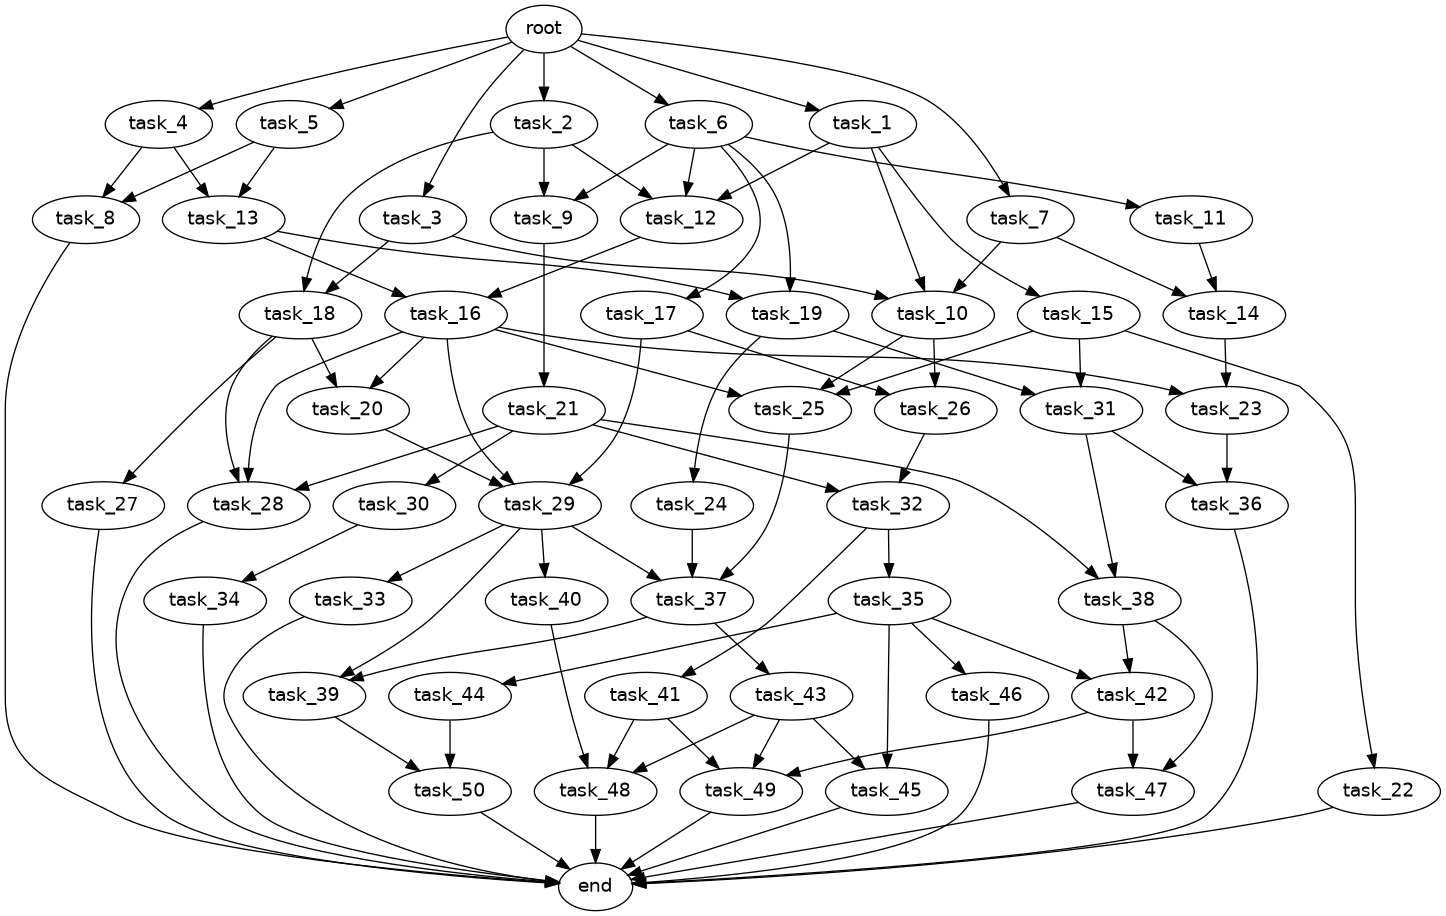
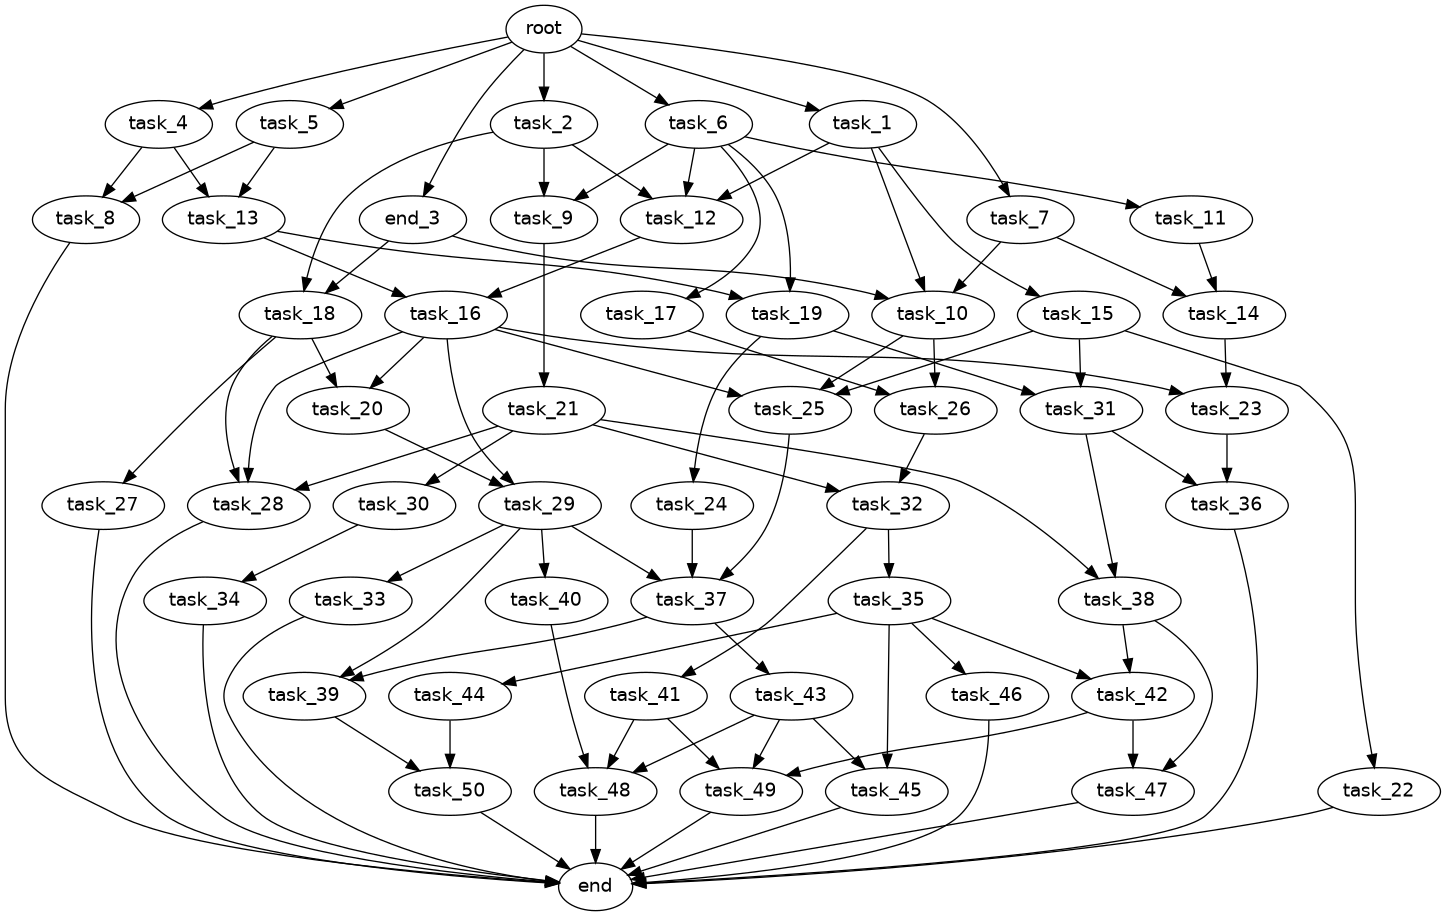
node "task_3": label "task_3" -> "end_3"
edge "task_17" -> "task_29": removed
